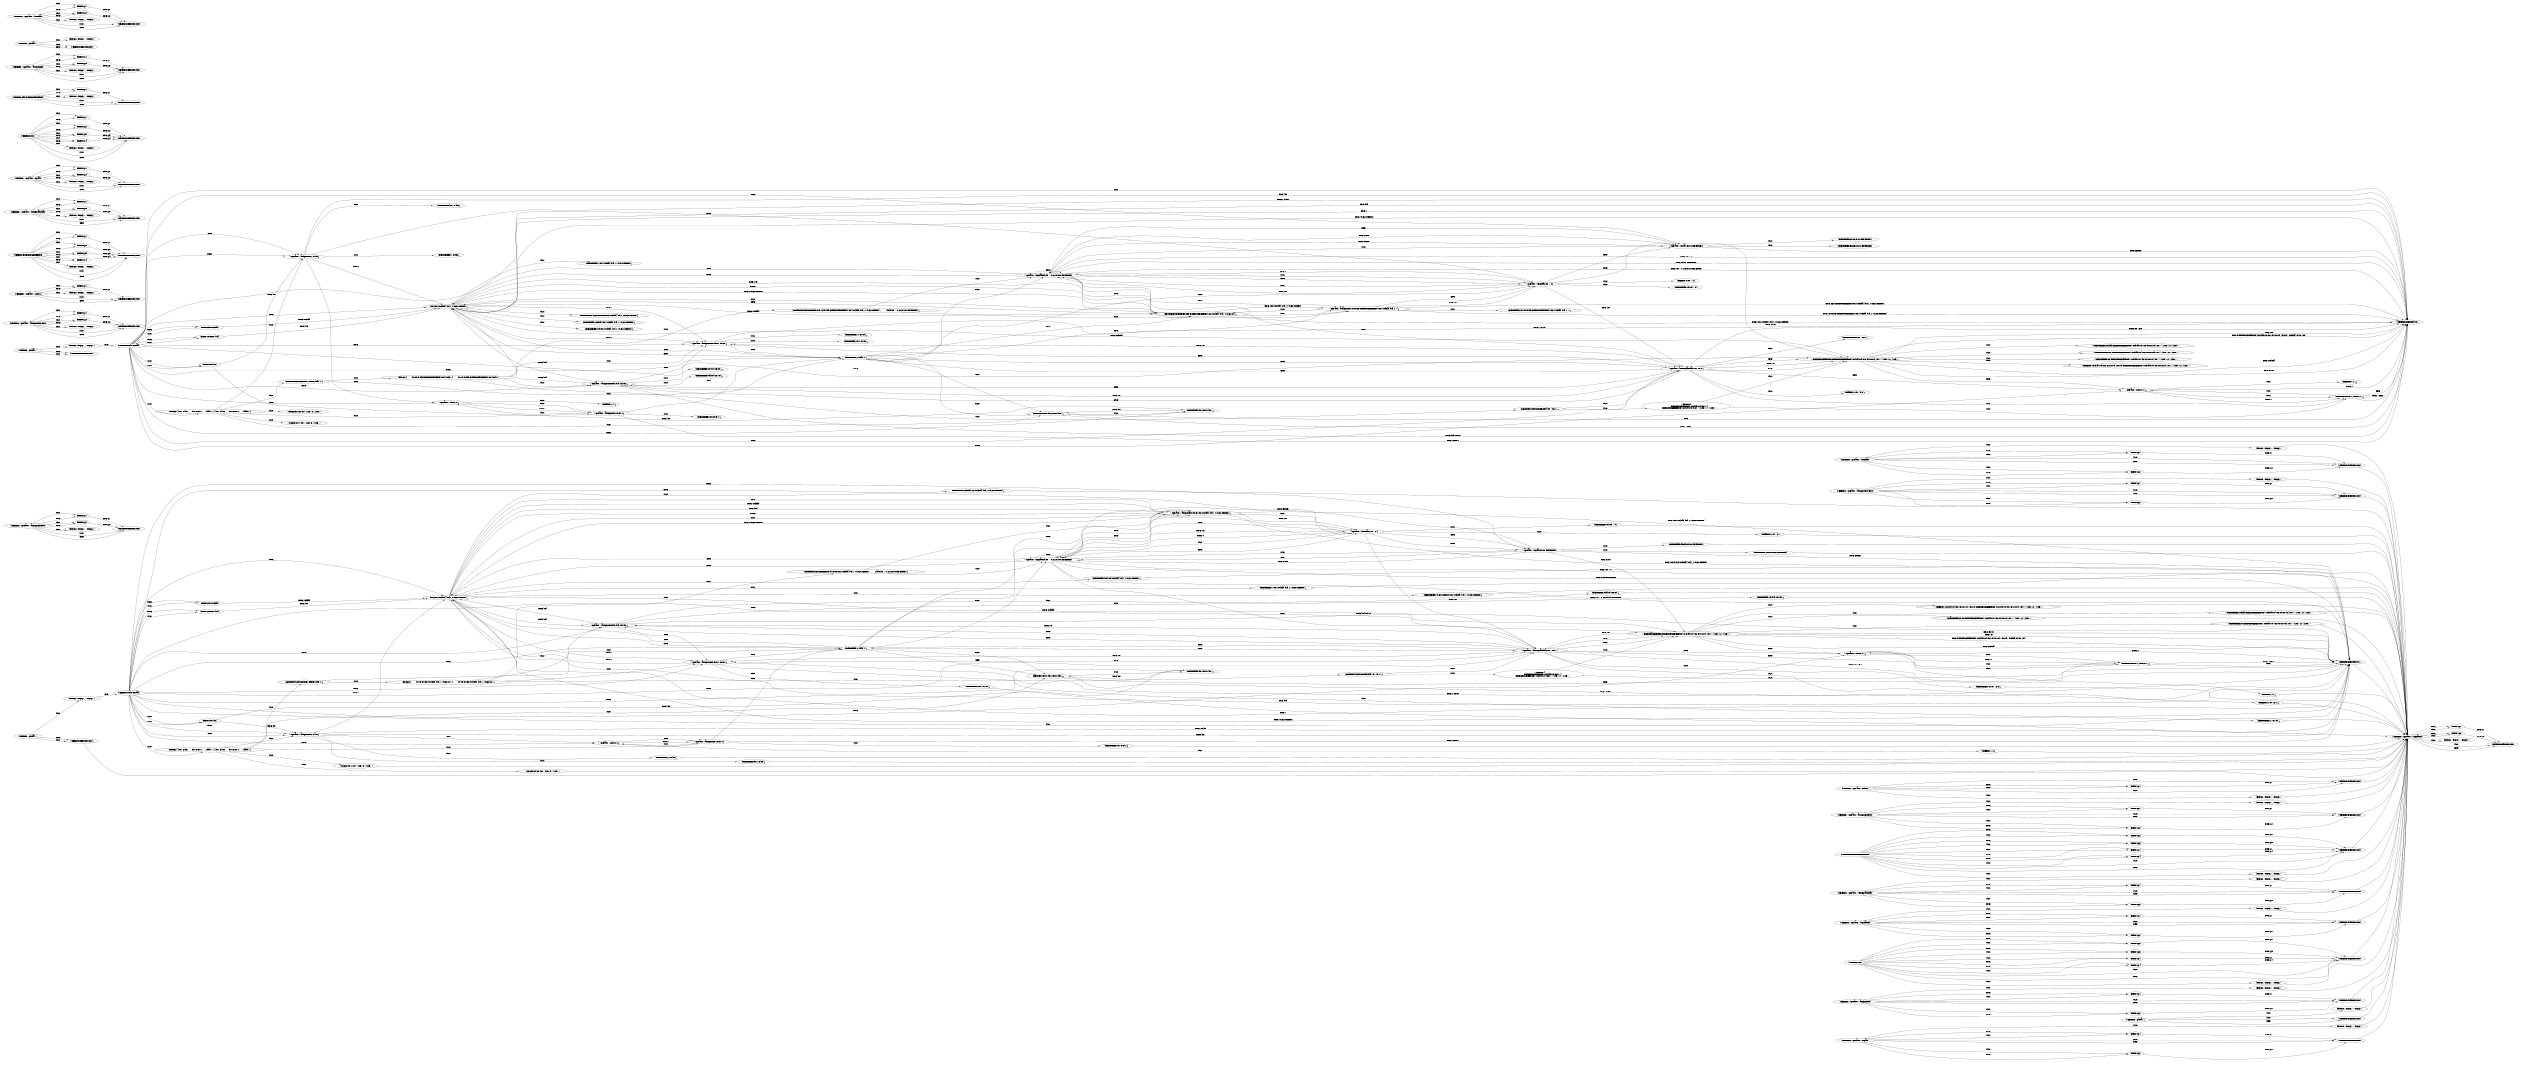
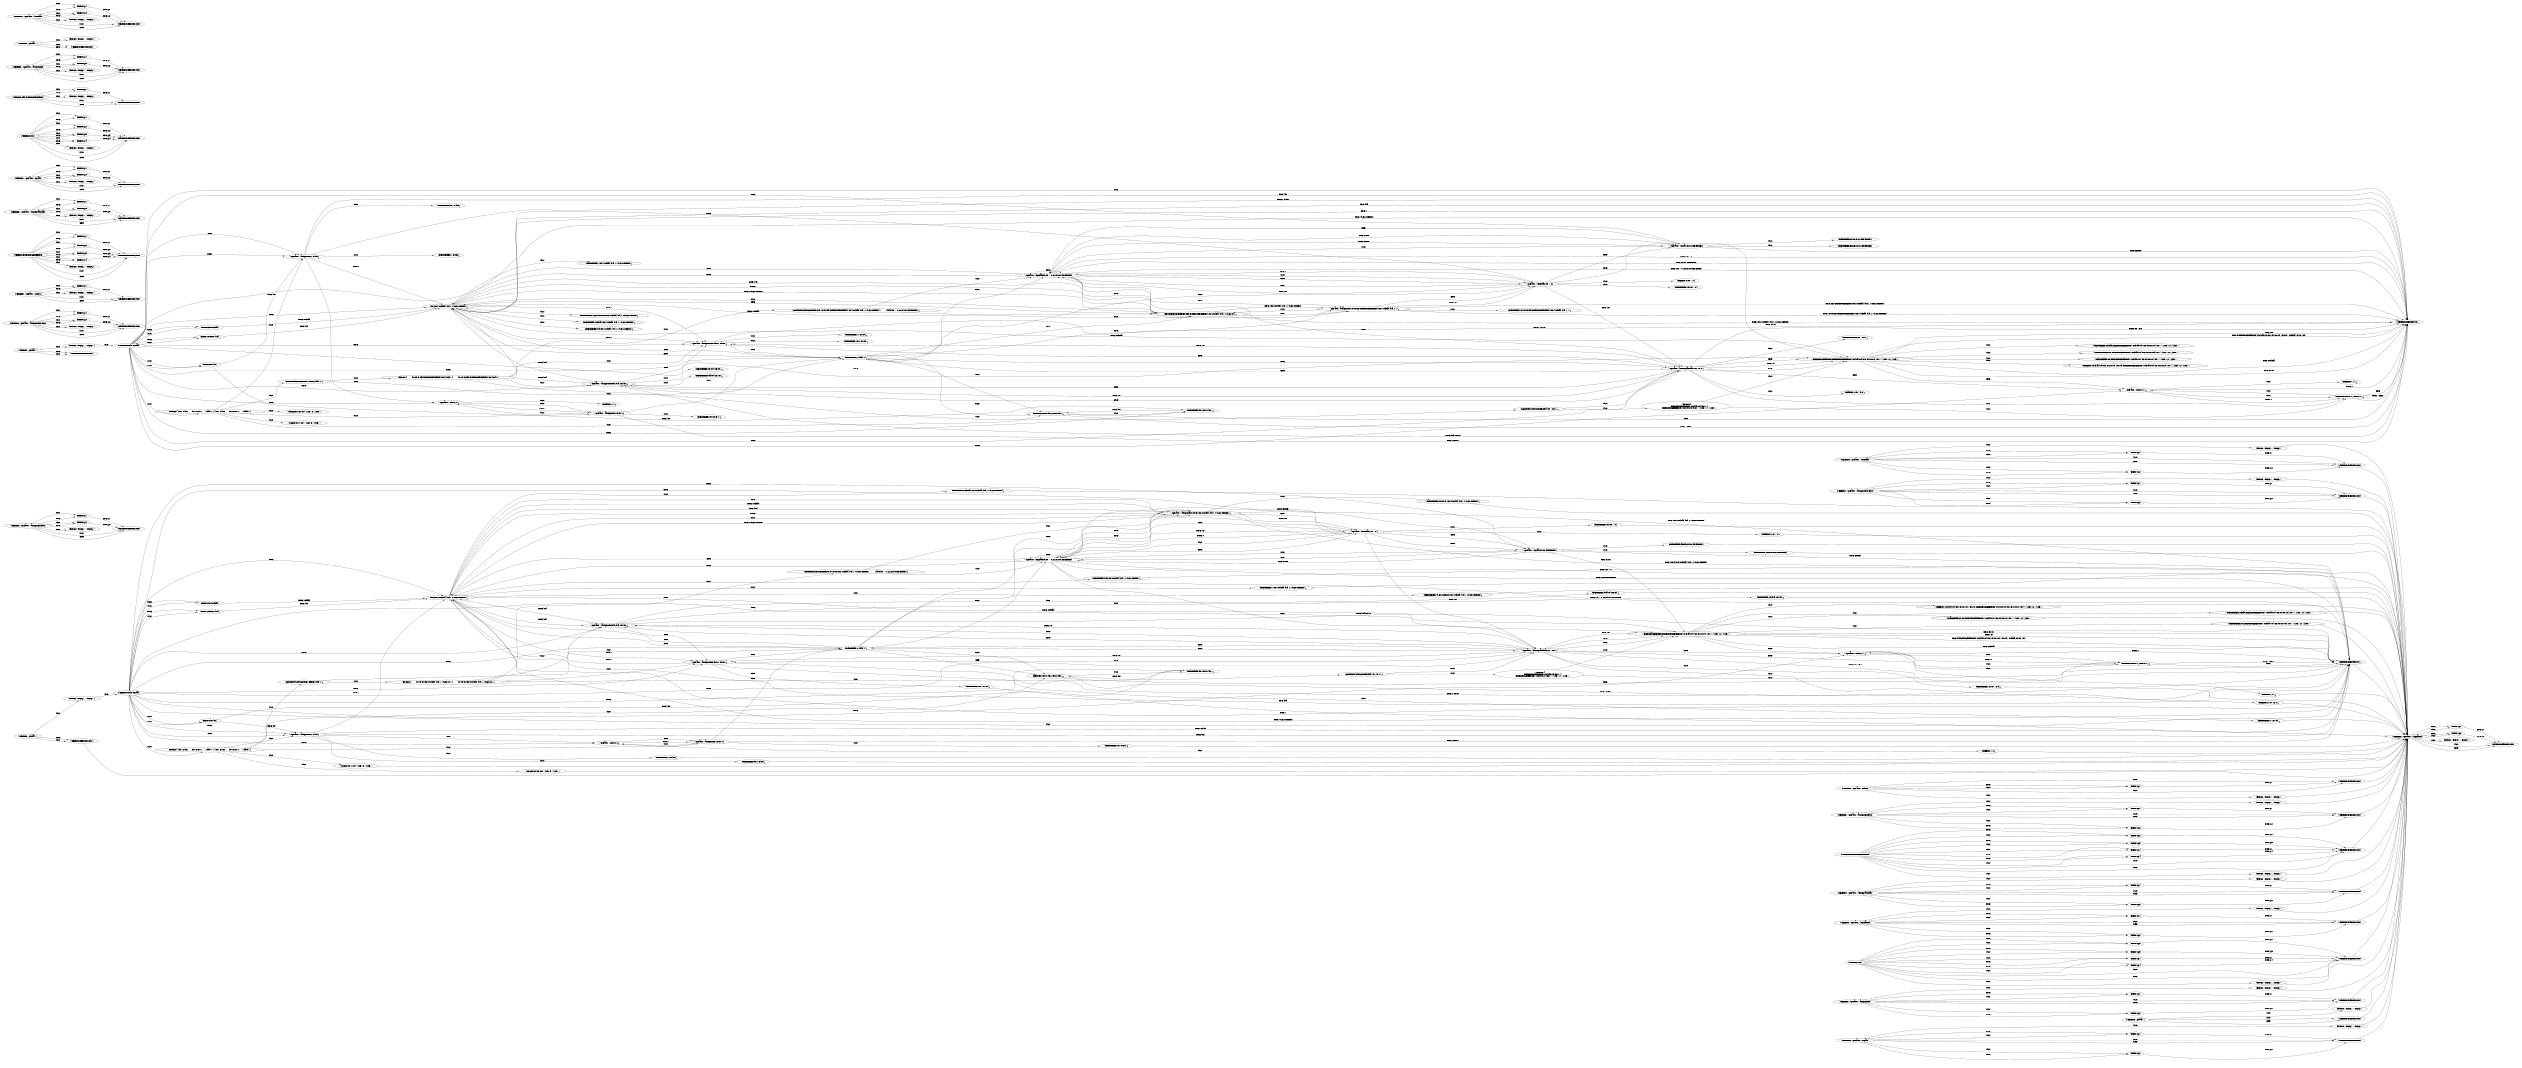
node "(IDENTIFIER,ret,ret = recv(sock_fd, buf, r, MSG_WAITALL))": added
